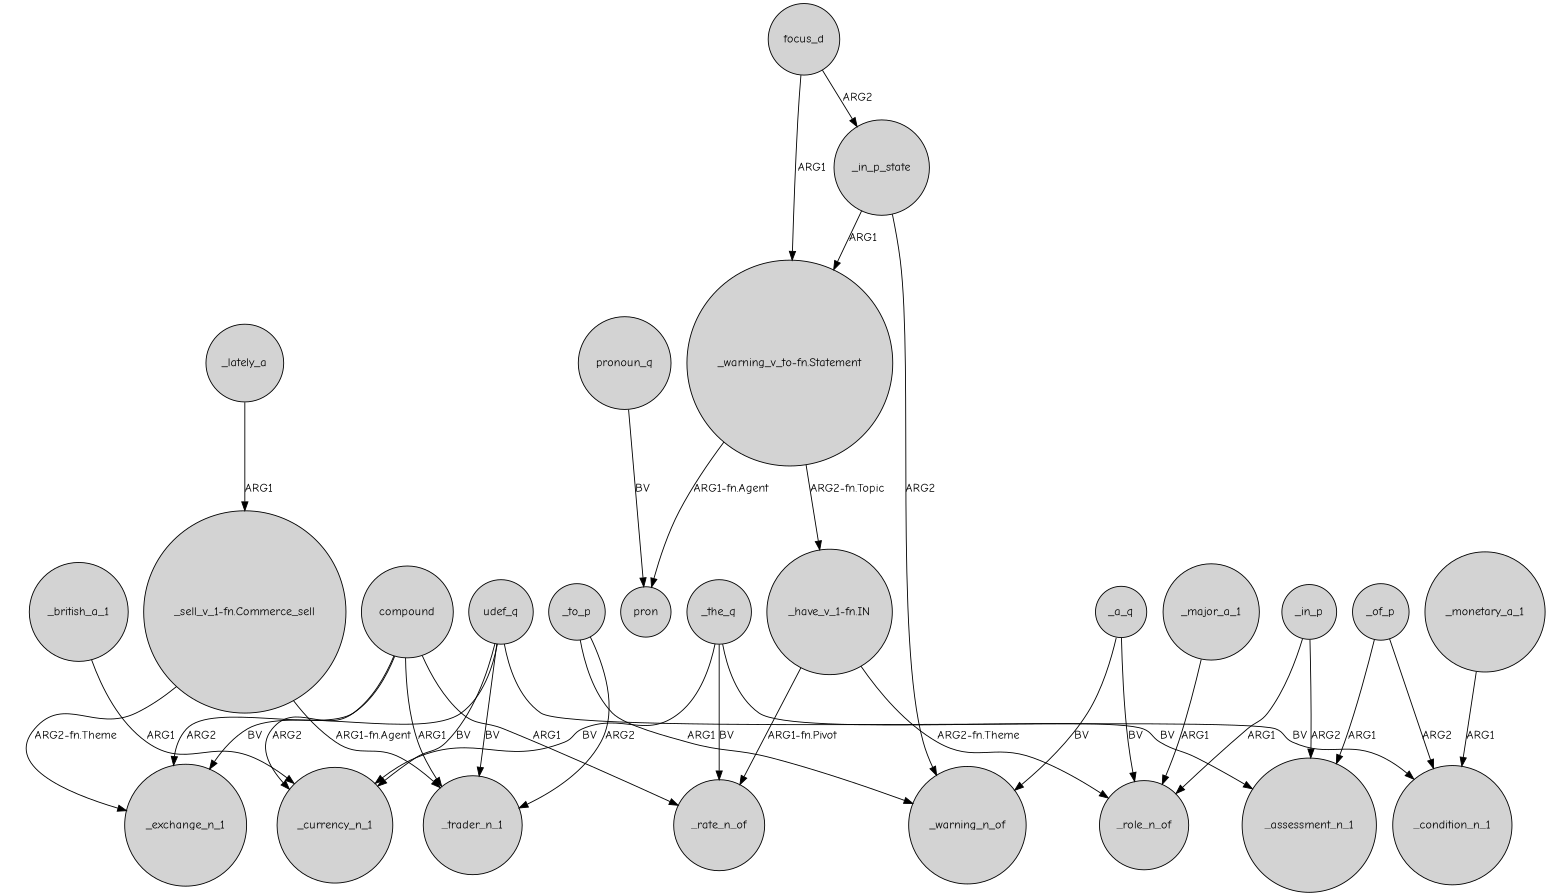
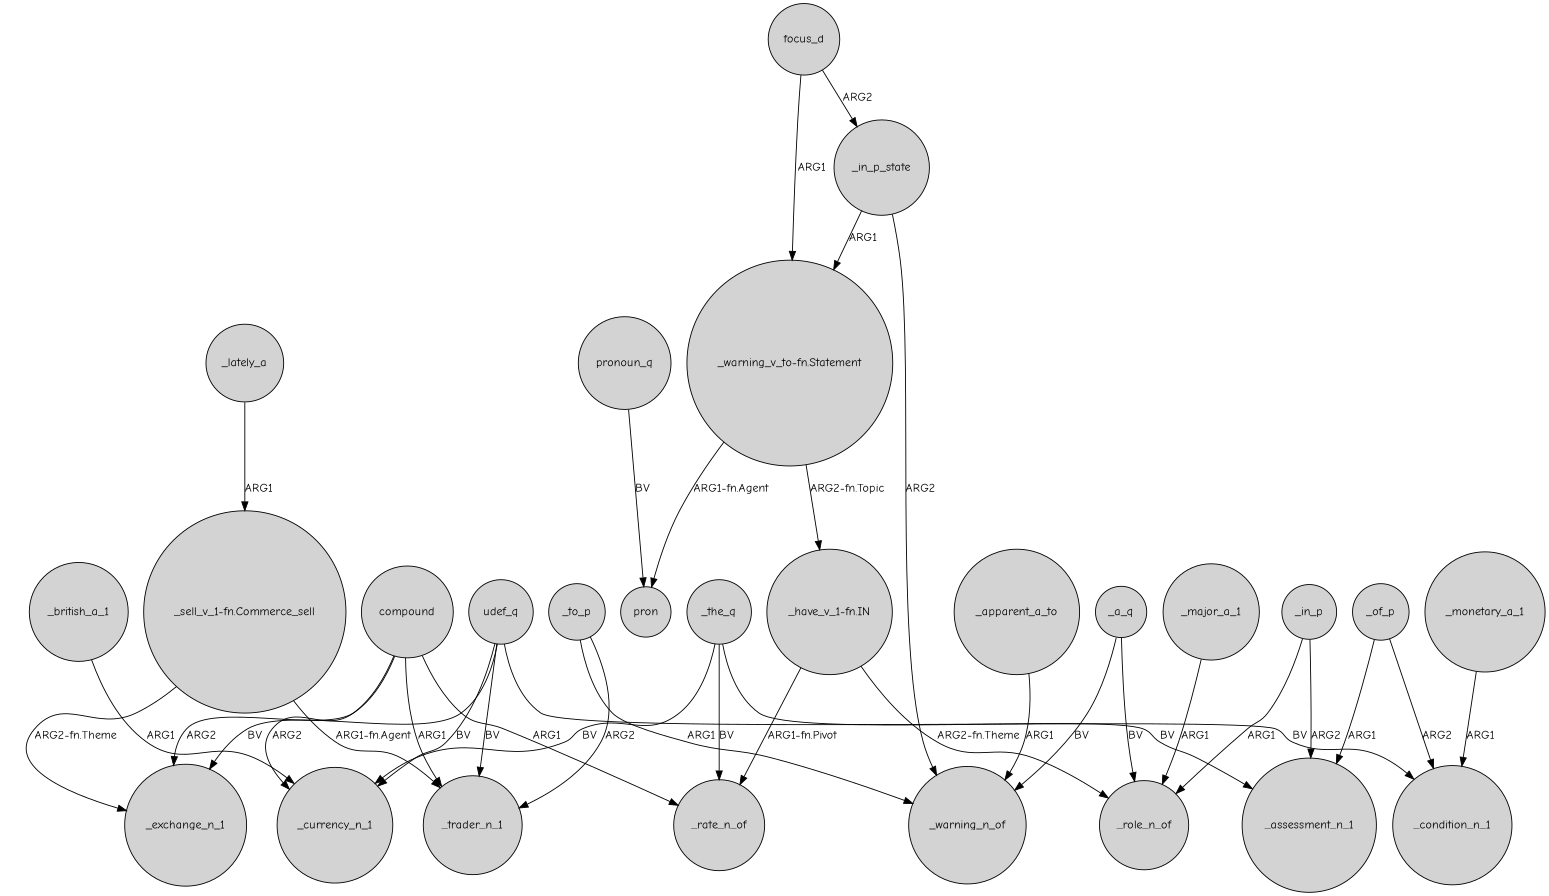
node "_apparent_a_to": added
